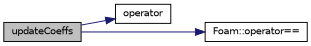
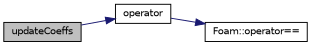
edge "updateCoeffs" -> "Foam::operator==": now "operator" -> "Foam::operator=="
